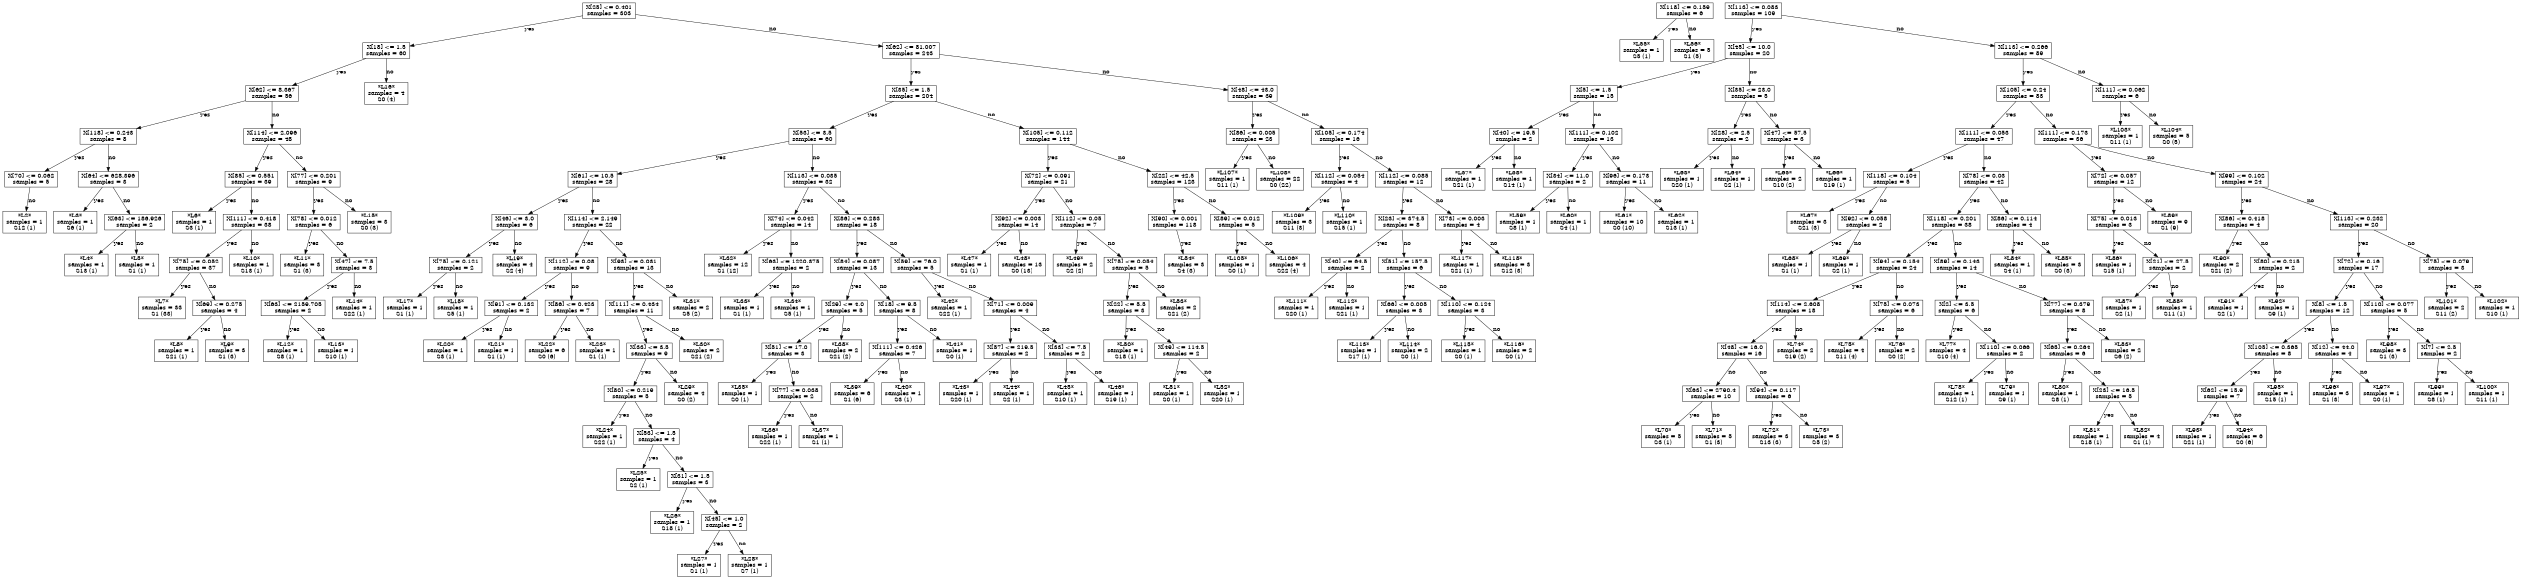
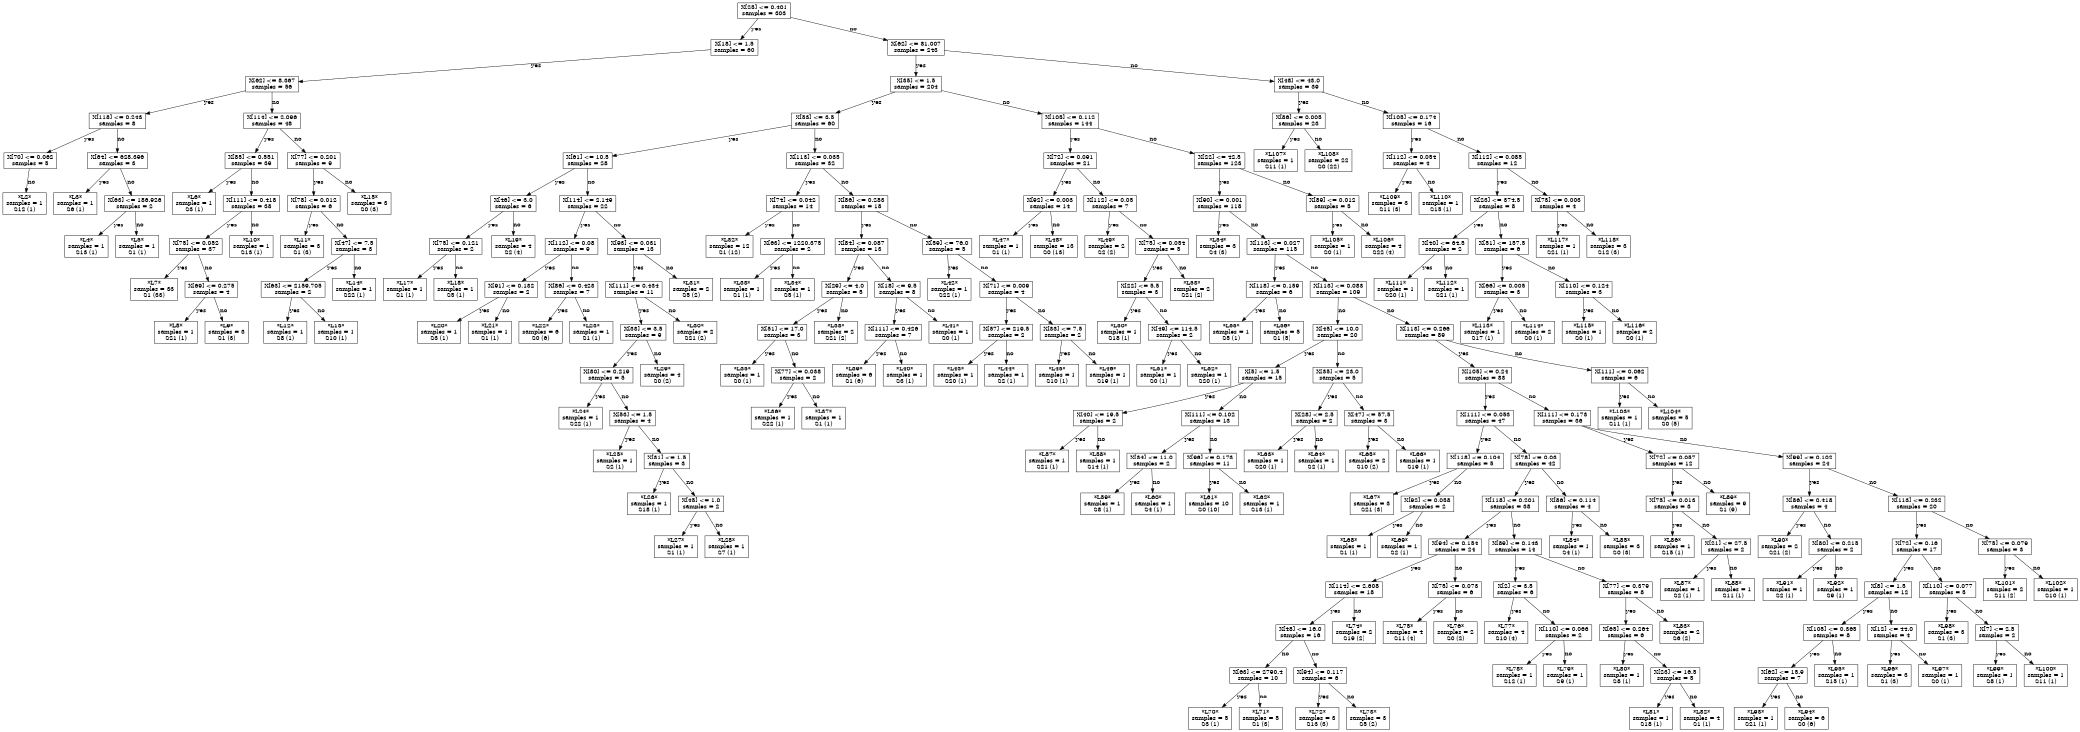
edge "X[113] <= 0.083 samples = 109" -> "X[45] <= 10.0 samples = 20": label "yes" -> "no"
node "*L16* samples = 4 S0 (4)": removed
node "X[113] <= 0.027 samples = 115": added
